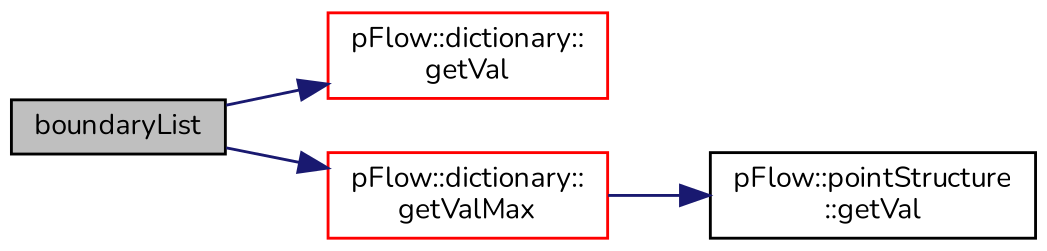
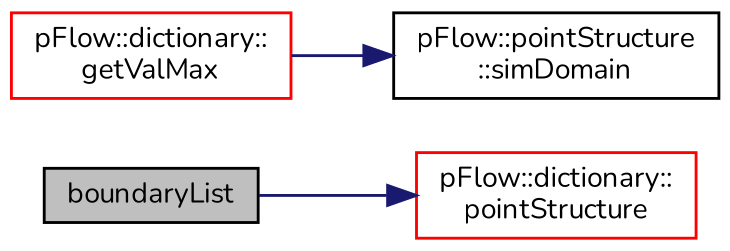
node "pFlow::dictionary:: getVal": label "pFlow::dictionary:: getVal" -> "pFlow::dictionary:: pointStructure"
edge "boundaryList" -> "pFlow::dictionary:: getValMax": removed
node "pFlow::pointStructure ::getVal": label "pFlow::pointStructure ::getVal" -> "pFlow::pointStructure ::simDomain"
